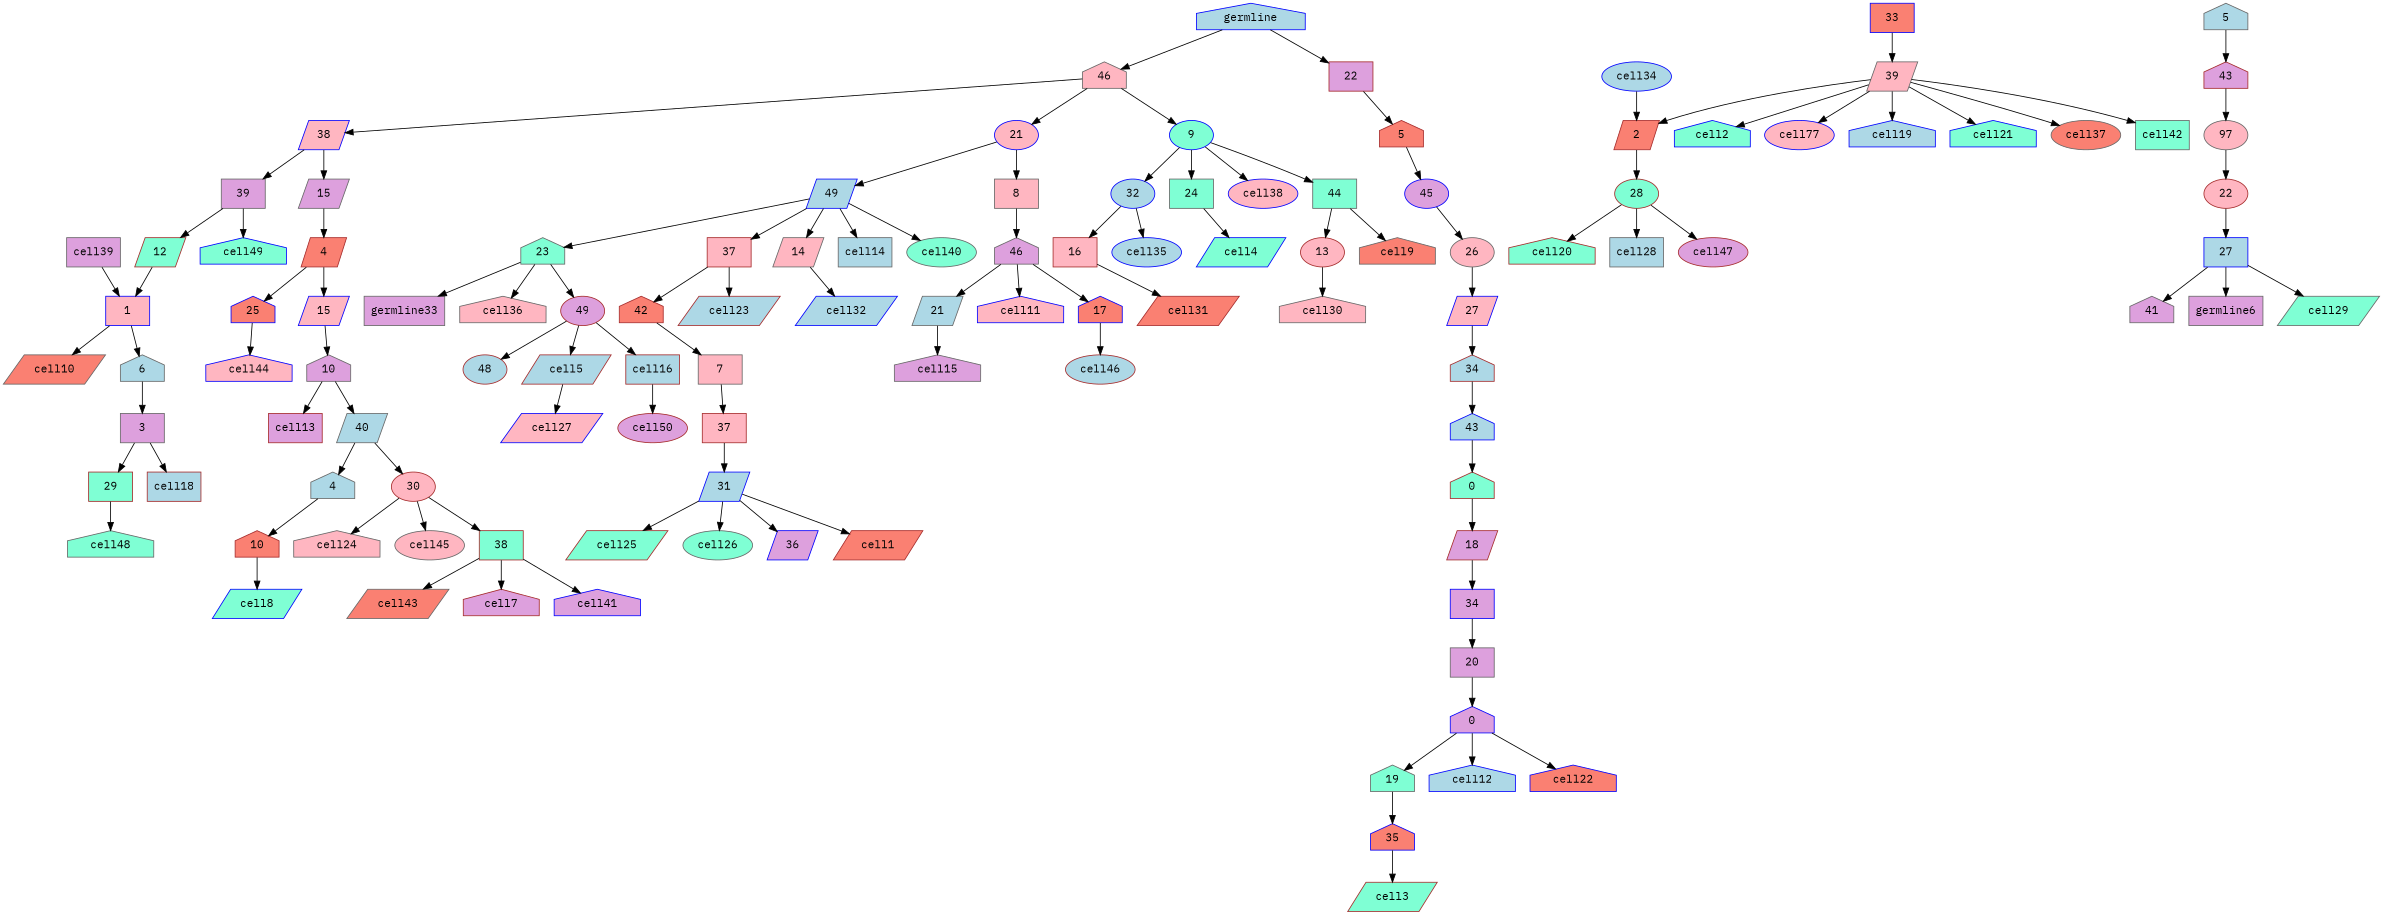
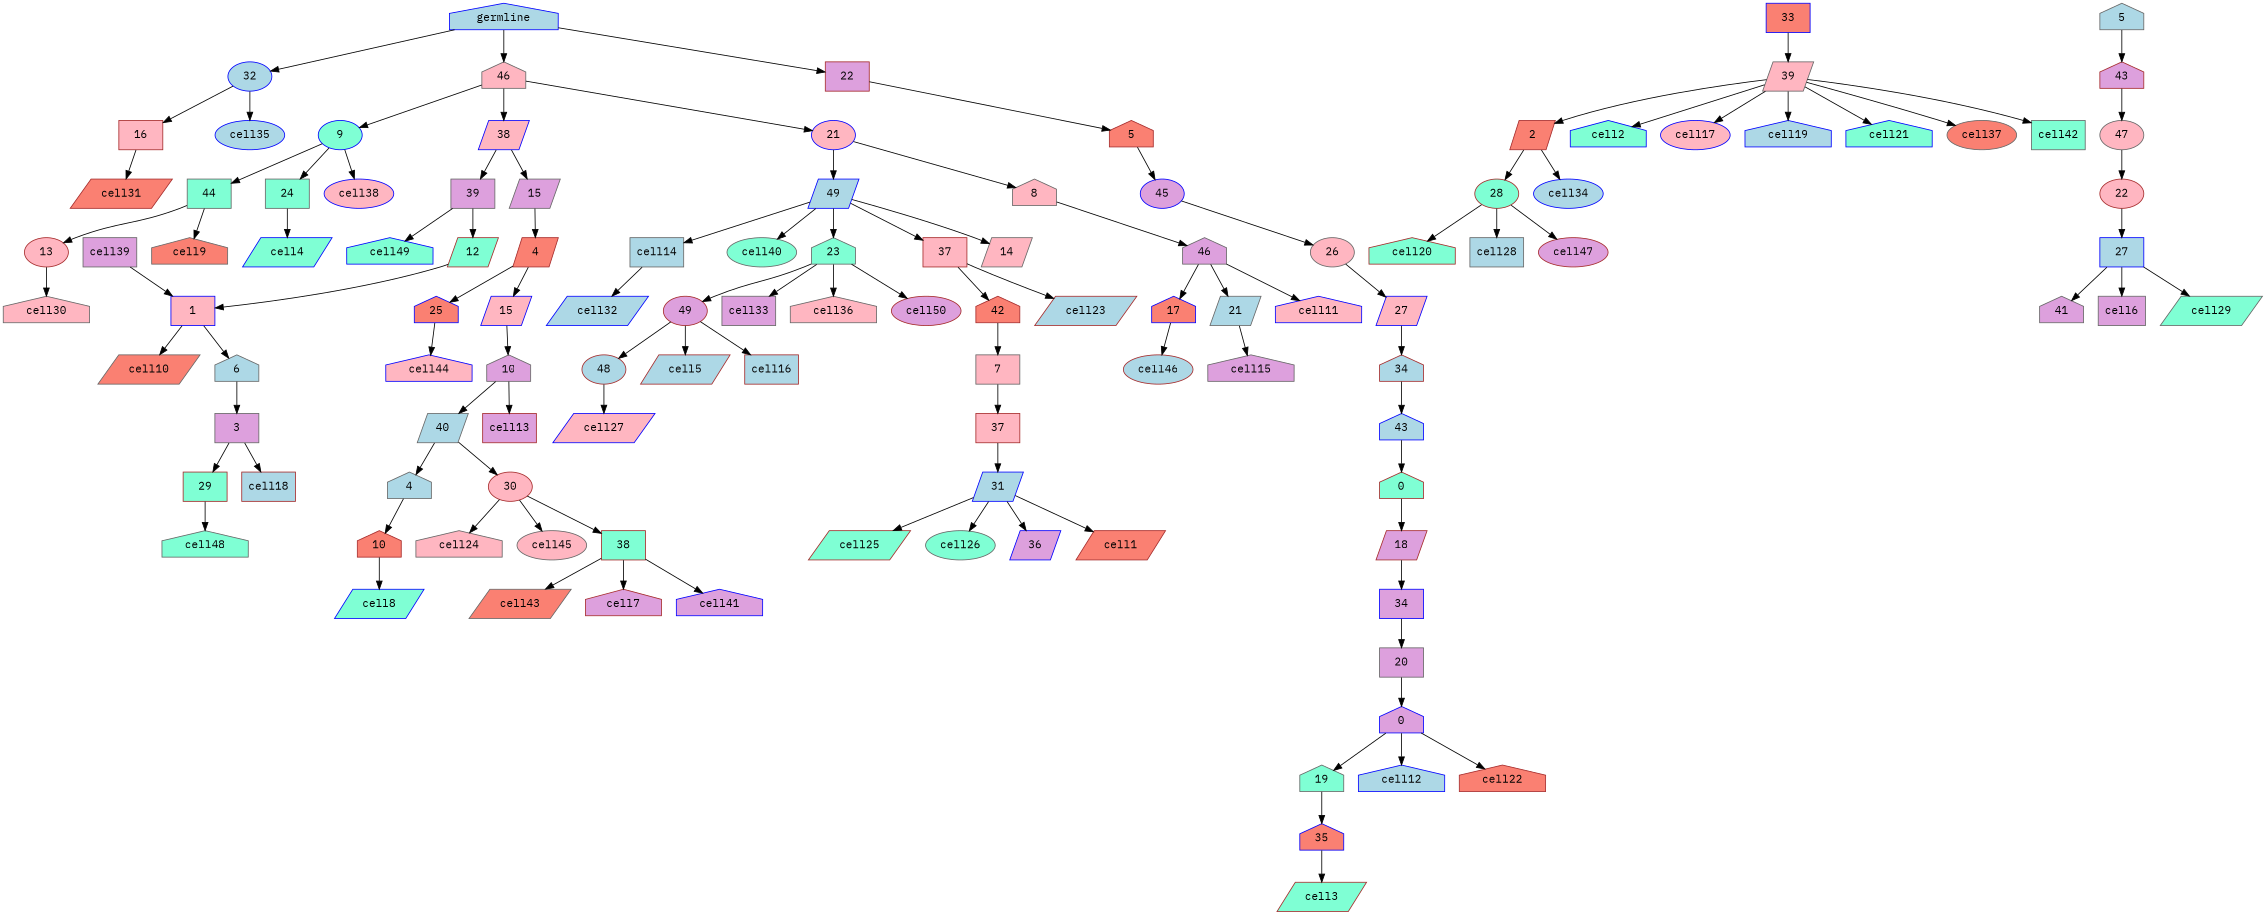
edge "cell34" -> "2": reversed
node "cell77": label "cell77" -> "cell17"
node "97": label "97" -> "47"
edge "9" -> "32": now "germline" -> "32"
node "8": shape box -> house
edge "14" -> "cell32": now "cell14" -> "cell32"
node "germline33": label "germline33" -> "cell33"
node "germline6": label "germline6" -> "cell6"
edge "cell5" -> "cell27": now "48" -> "cell27"
edge "cell16" -> "cell50": now "23" -> "cell50"
node "cell22": color blue -> brown
